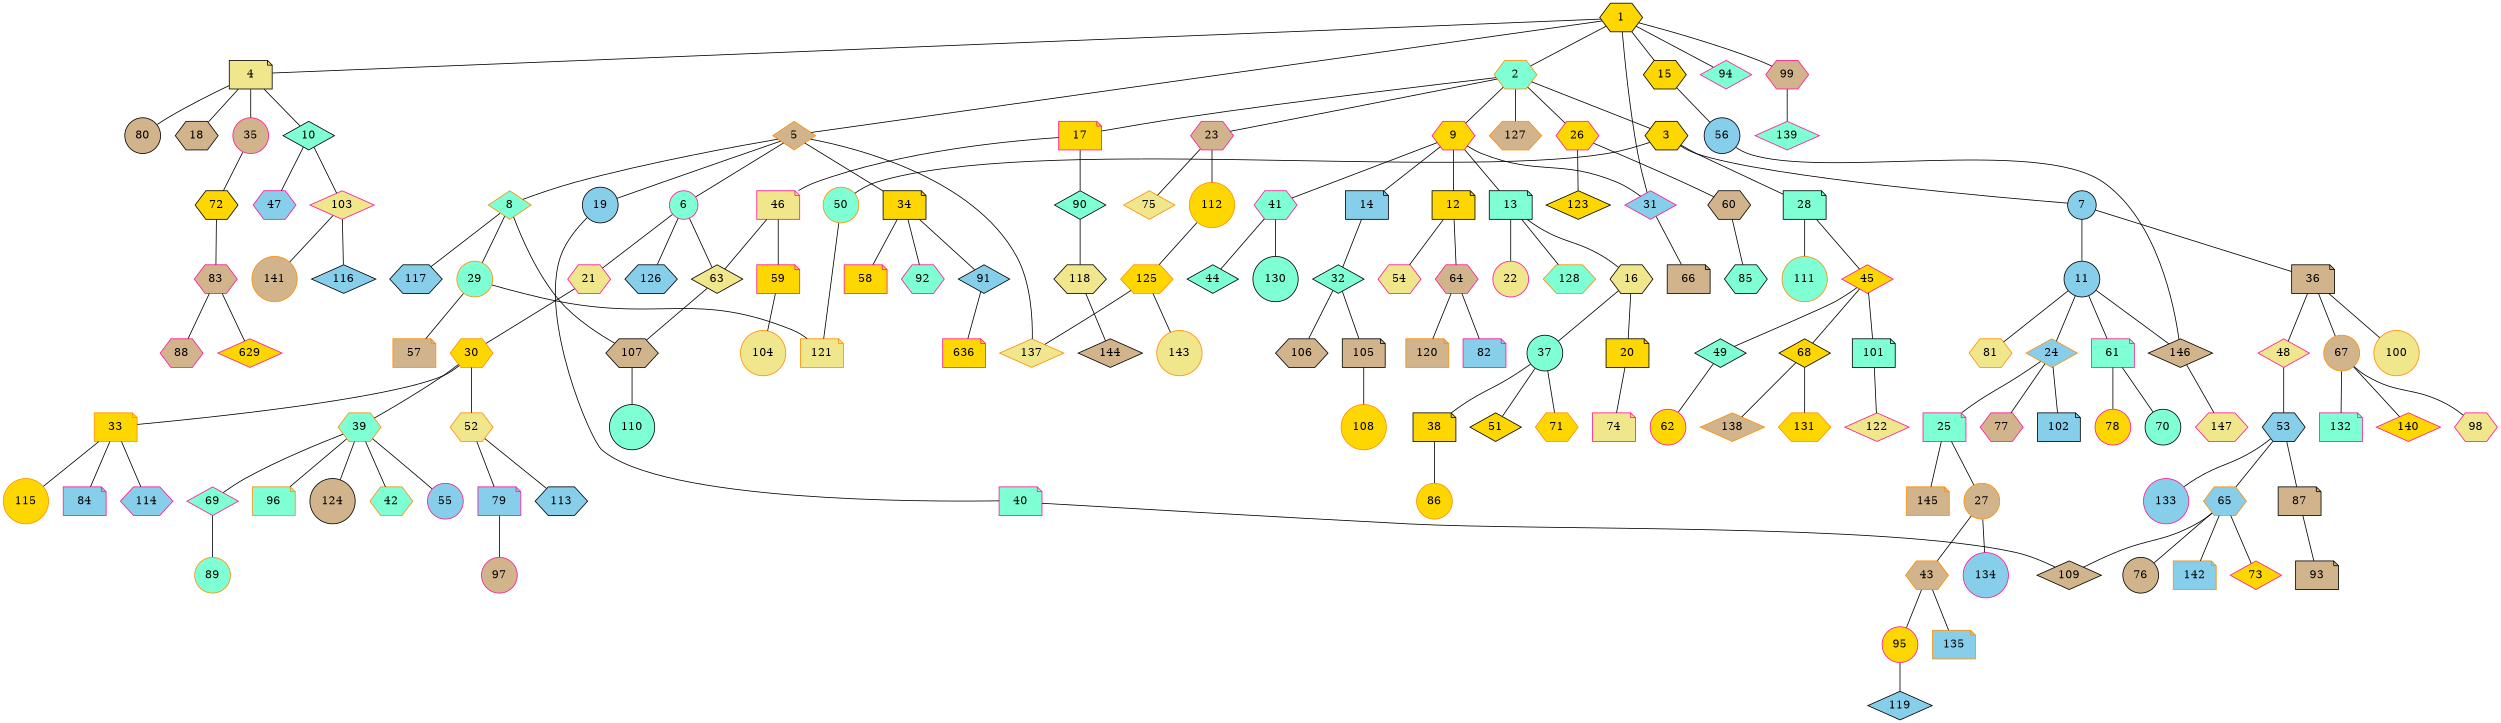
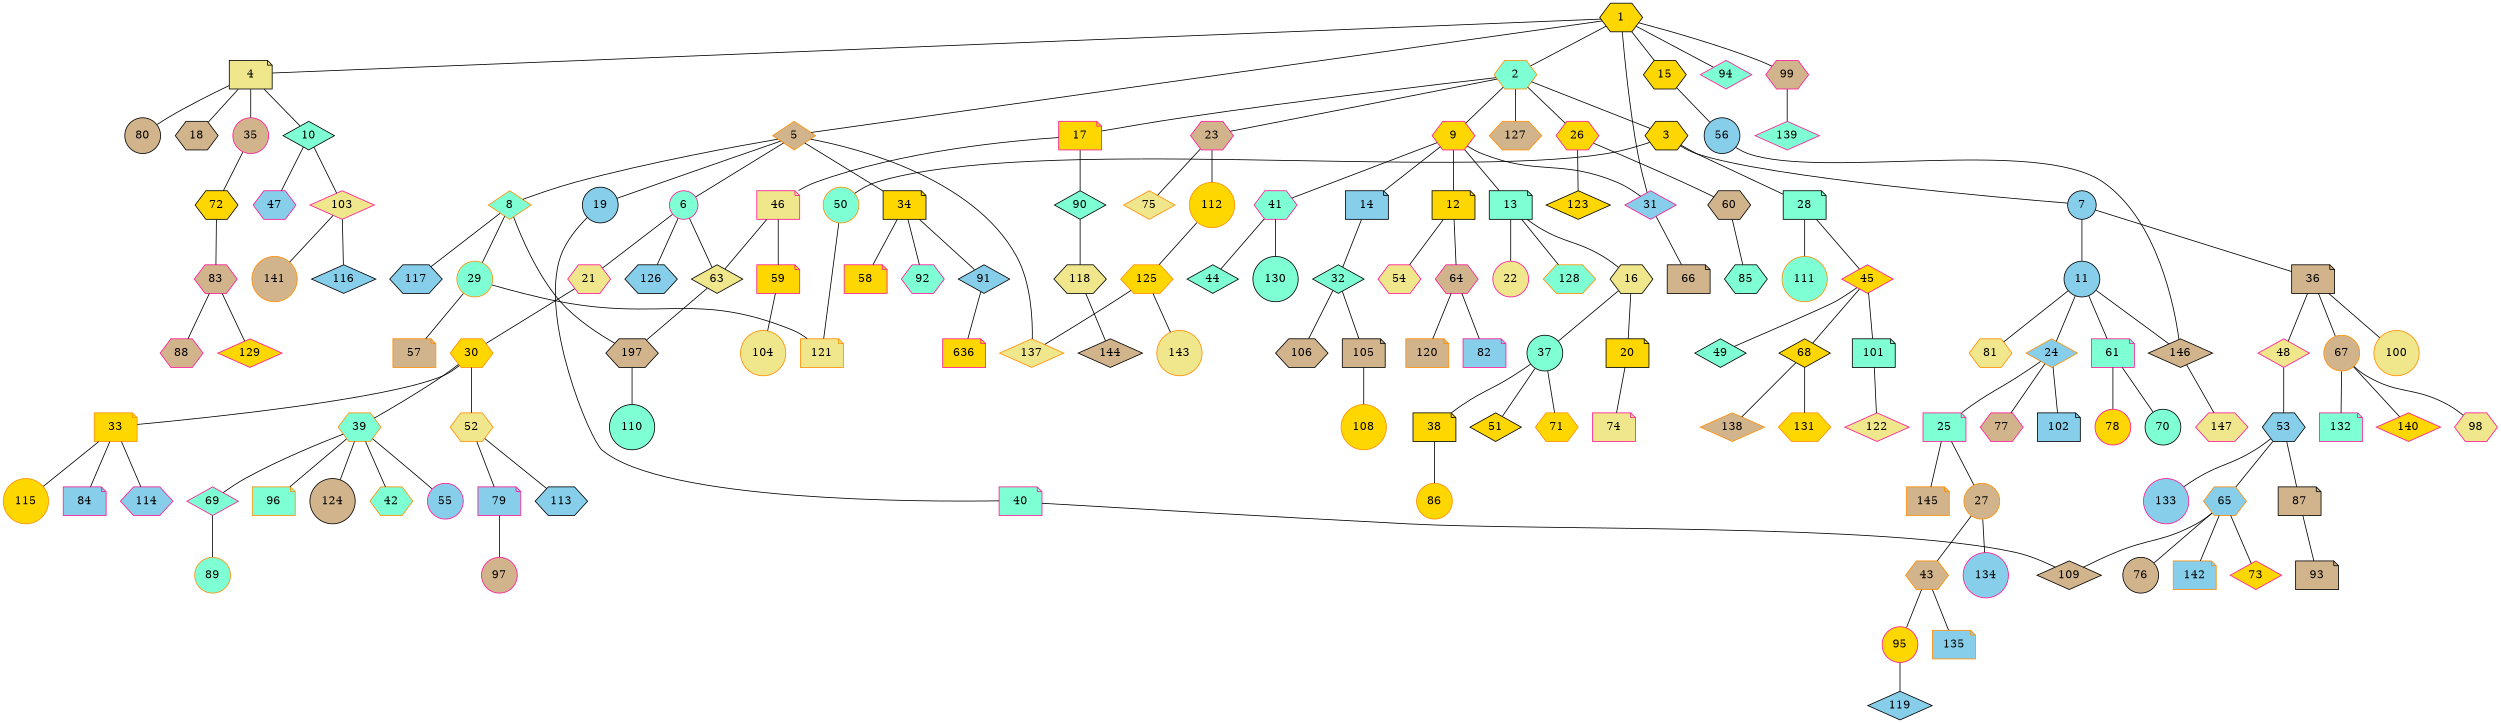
node "629": label "629" -> "129"
node "107": label "107" -> "197"
node "62": removed
